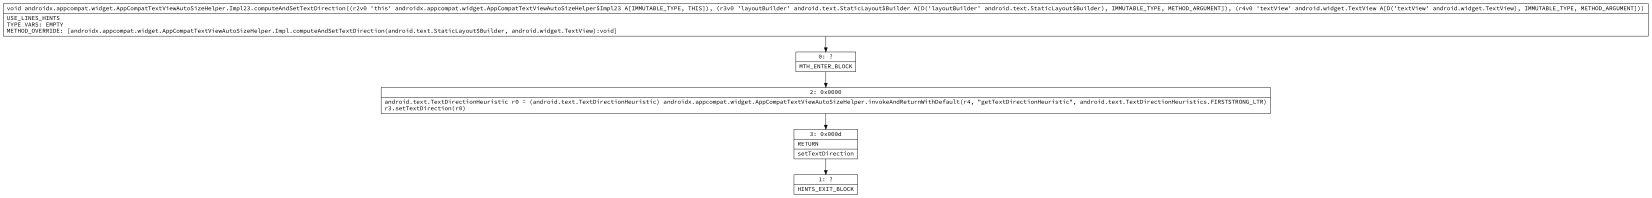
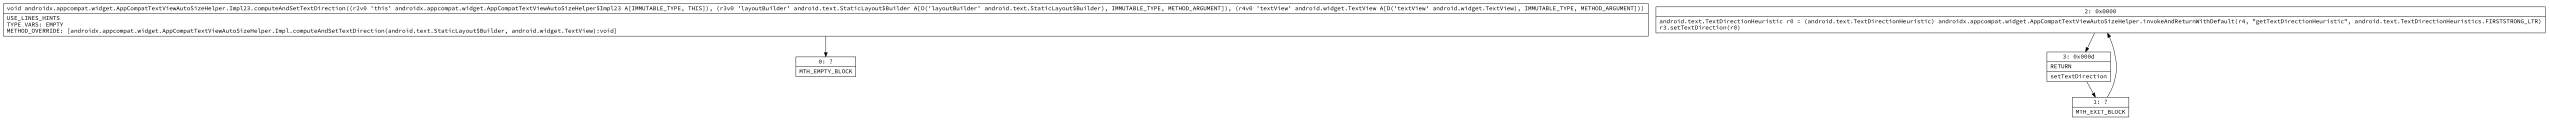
node "0: ?": text "MTH_ENTER_BLOCK" -> "MTH_EMPTY_BLOCK"
edge "0: ?" -> "2: 0x0000": now "1: ?" -> "2: 0x0000"
node "1: ?": text "HINTS_EXIT_BLOCK" -> "MTH_EXIT_BLOCK"
